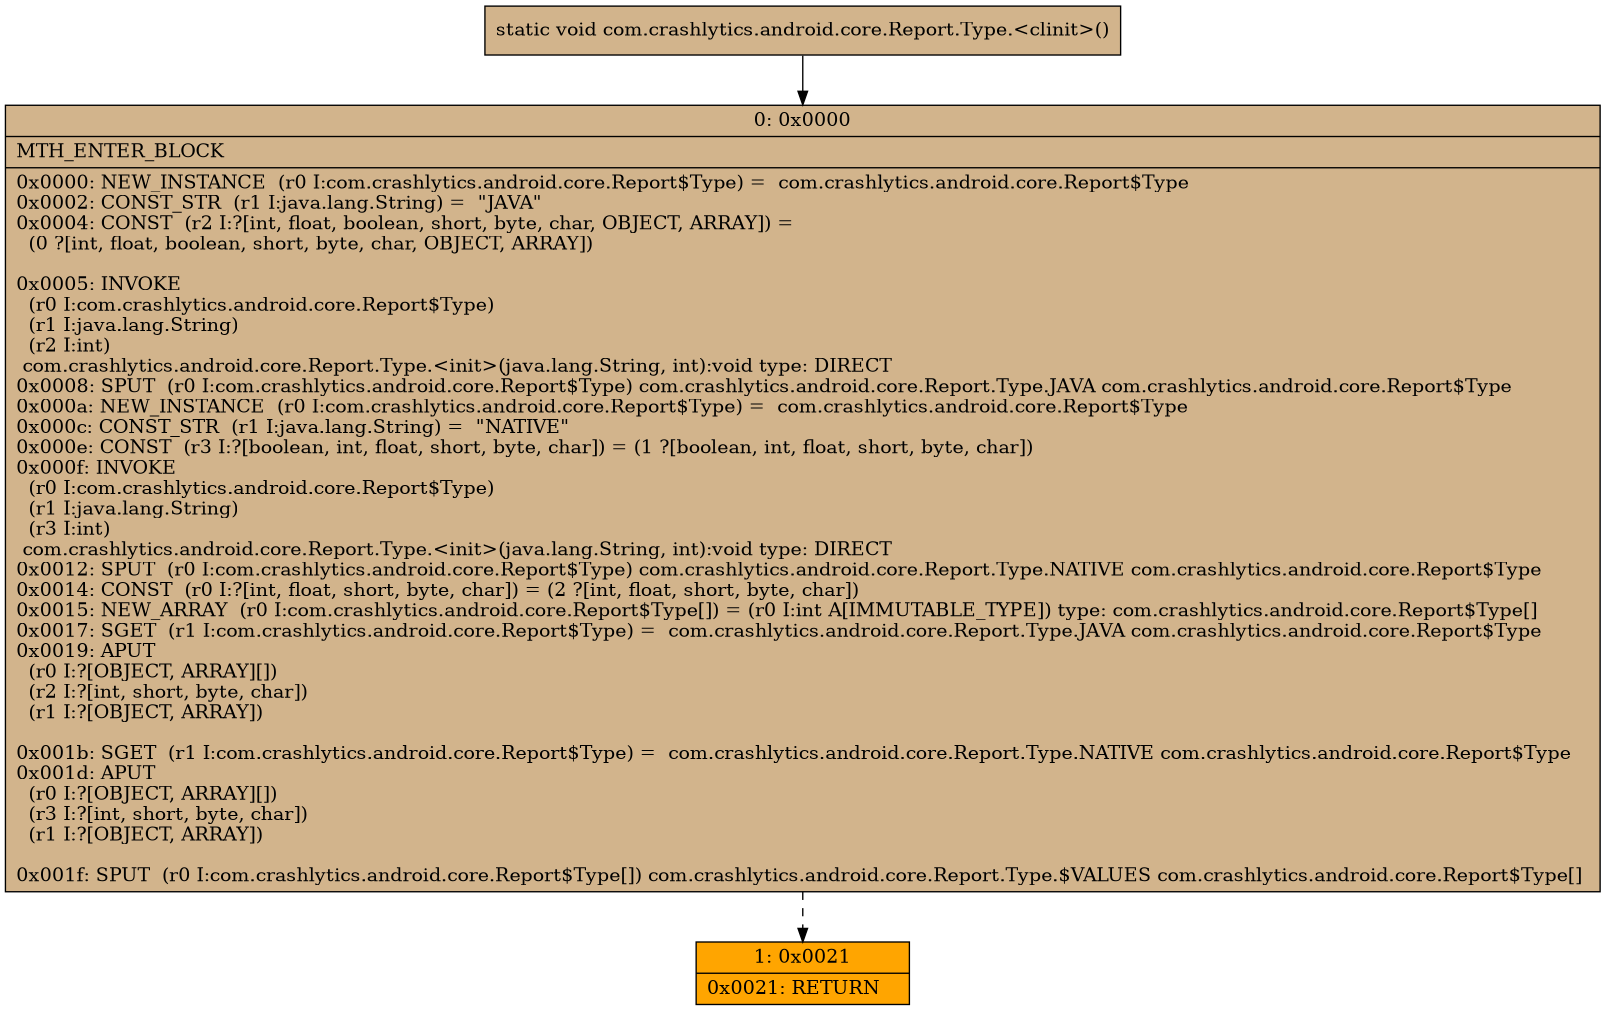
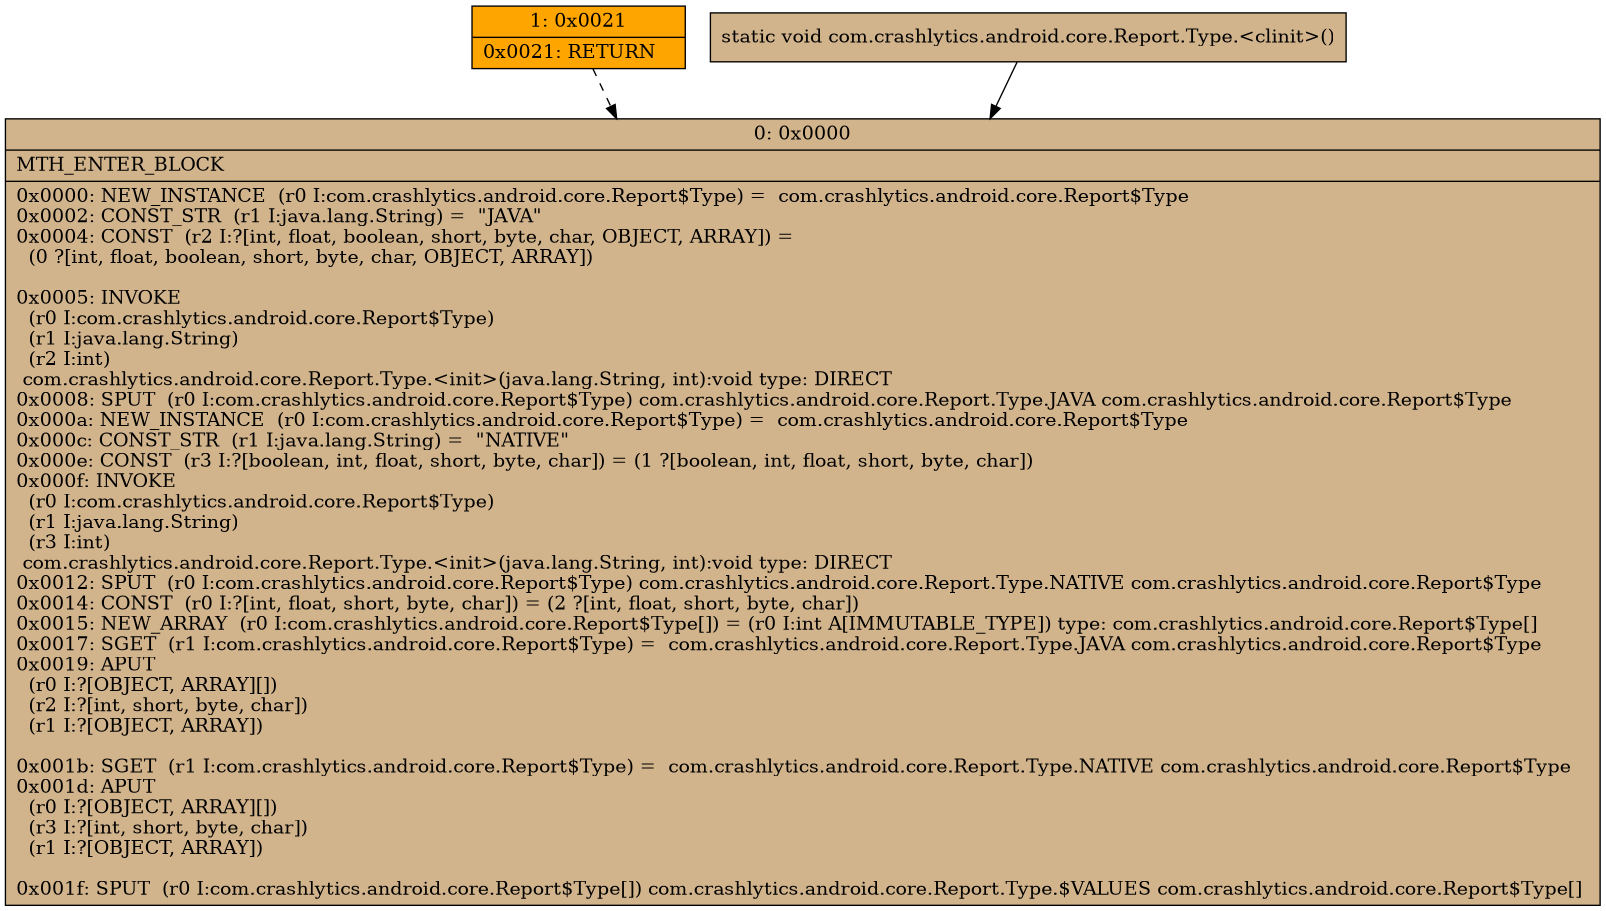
edge "0: 0x0000" -> "1: 0x0021": reversed
